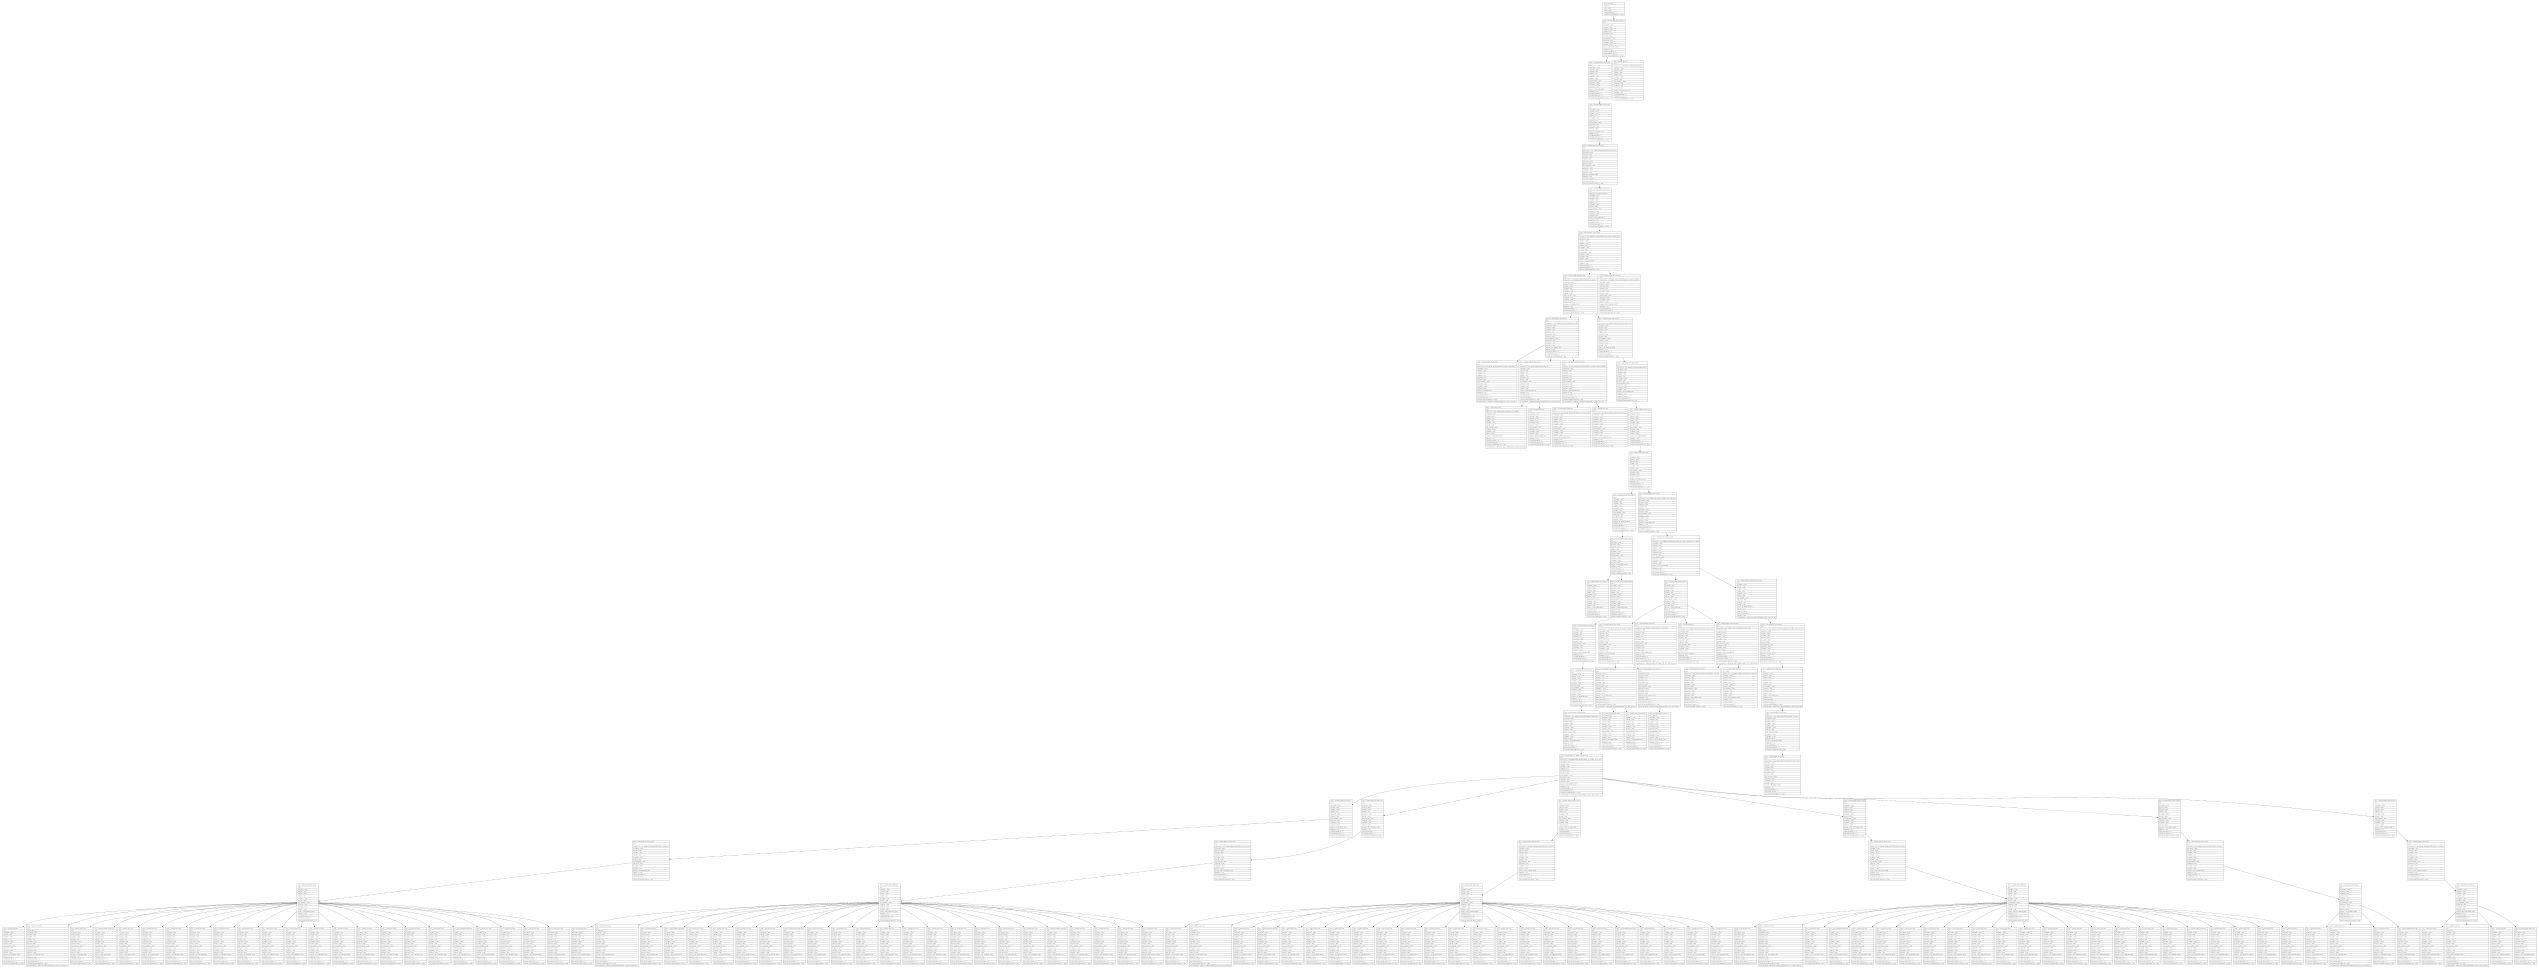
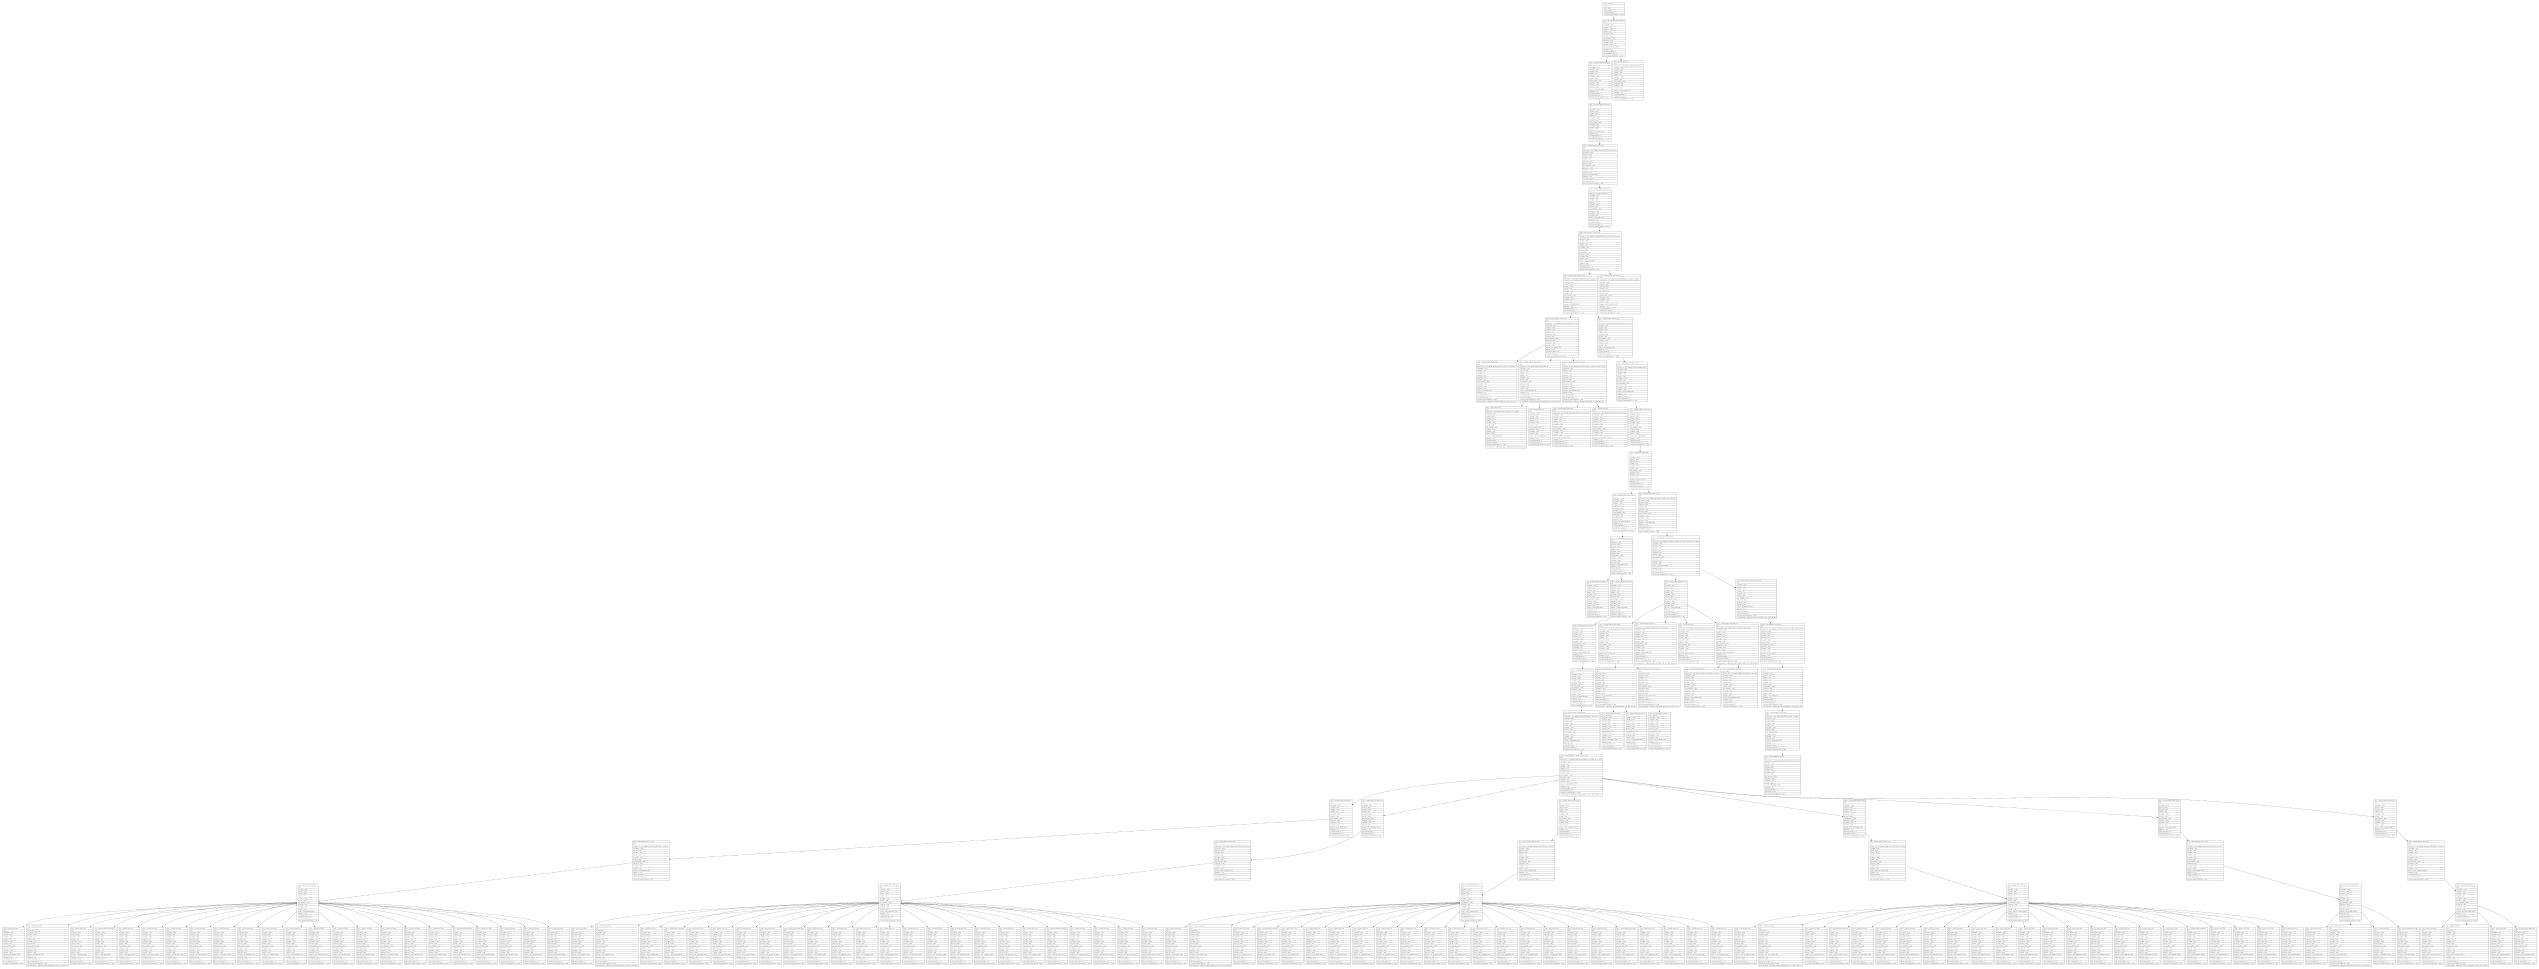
node "class = android.widget.HorizontalScrollView": text "displayed = false" -> "eventGeneratedOnElement = false"
